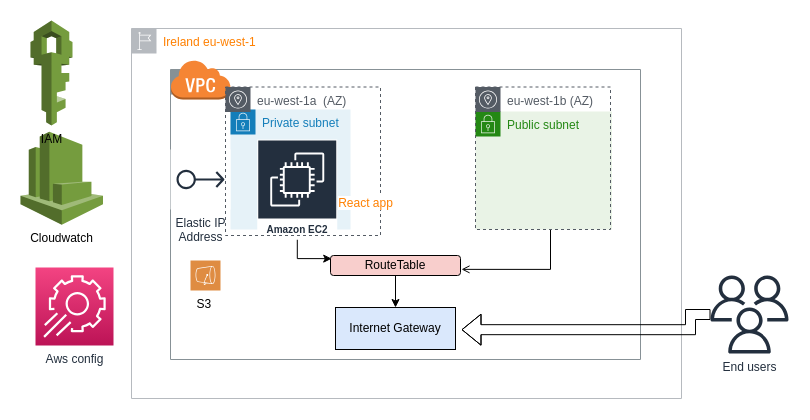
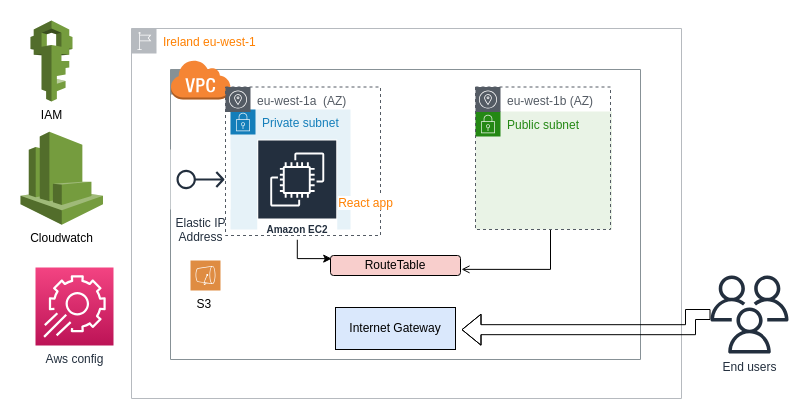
node "IAM": size 42x105 -> 42x81
edge "RouteTable" -> "Internet Gateway": removed
